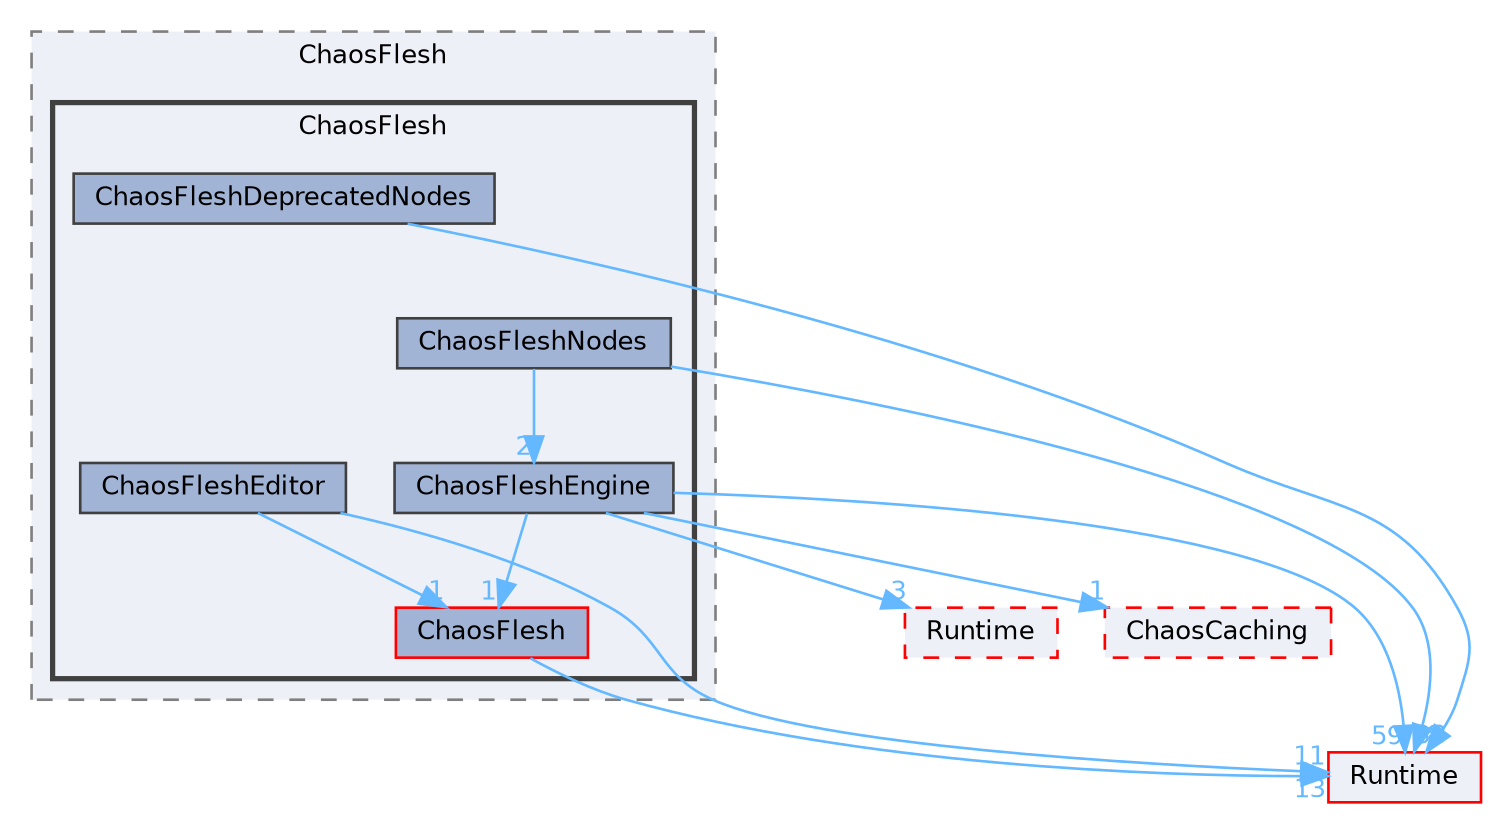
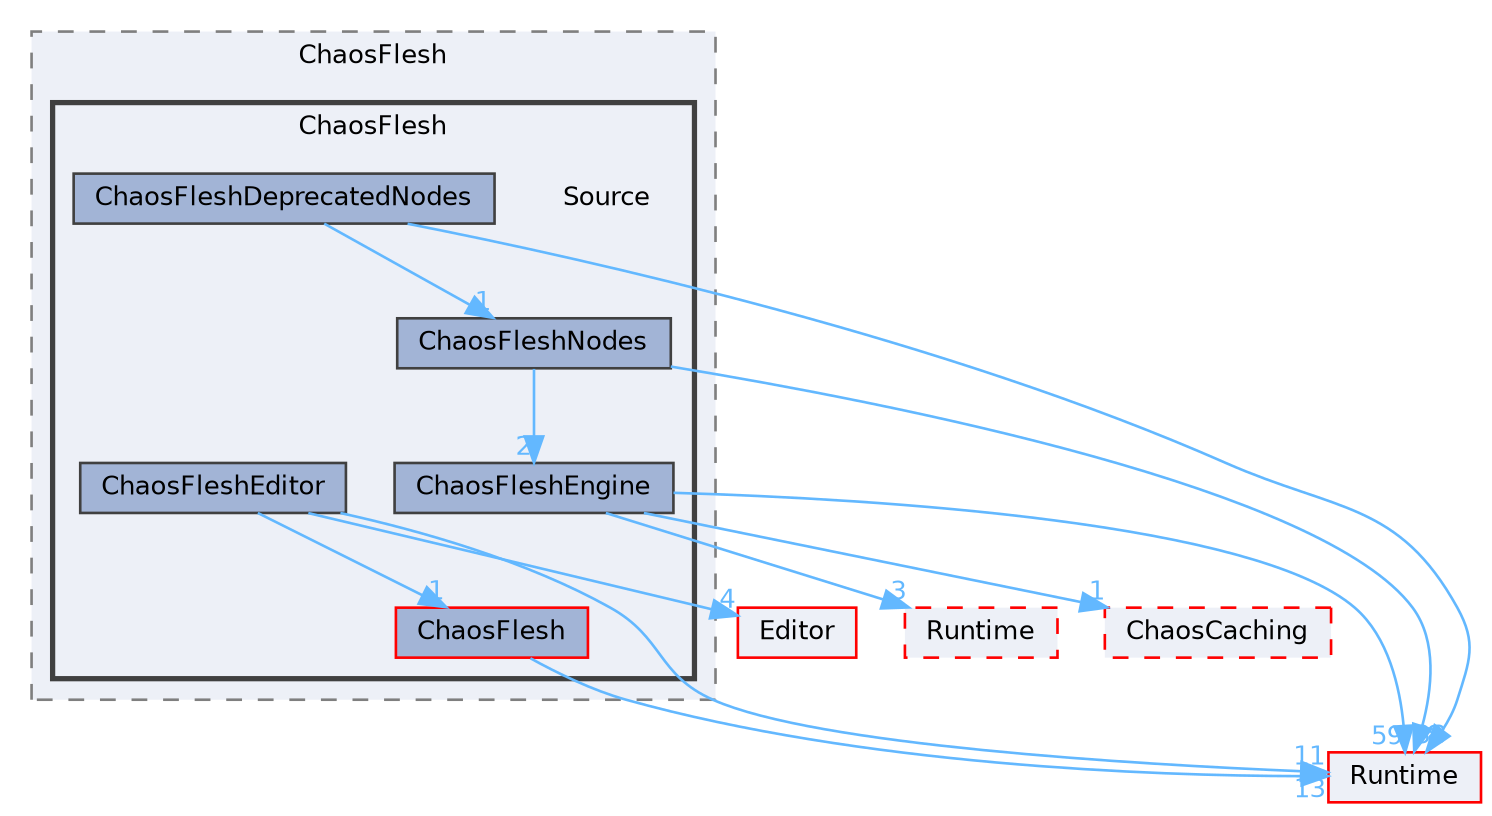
node "Source": added
edge "ChaosFleshDeprecatedNodes" -> "ChaosFleshNodes": added
edge "ChaosFleshEngine" -> "ChaosFlesh": removed
node "Editor": added
